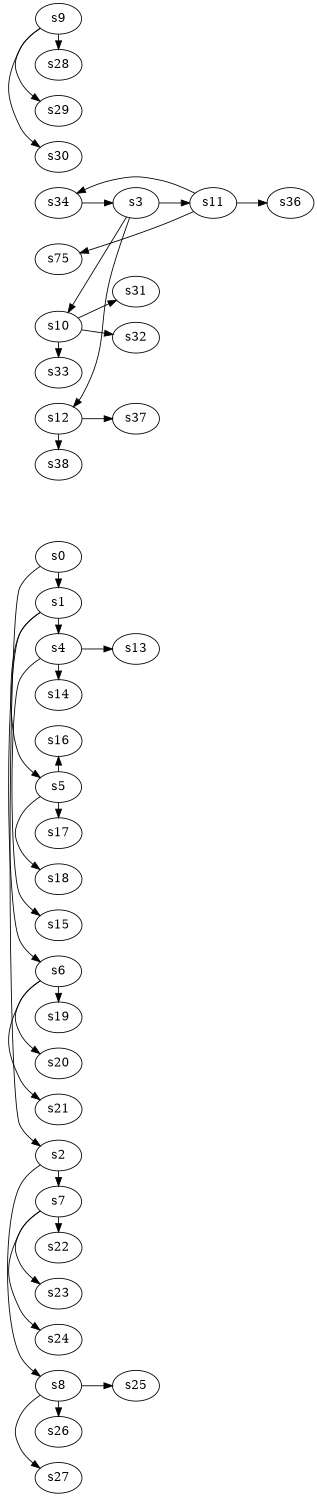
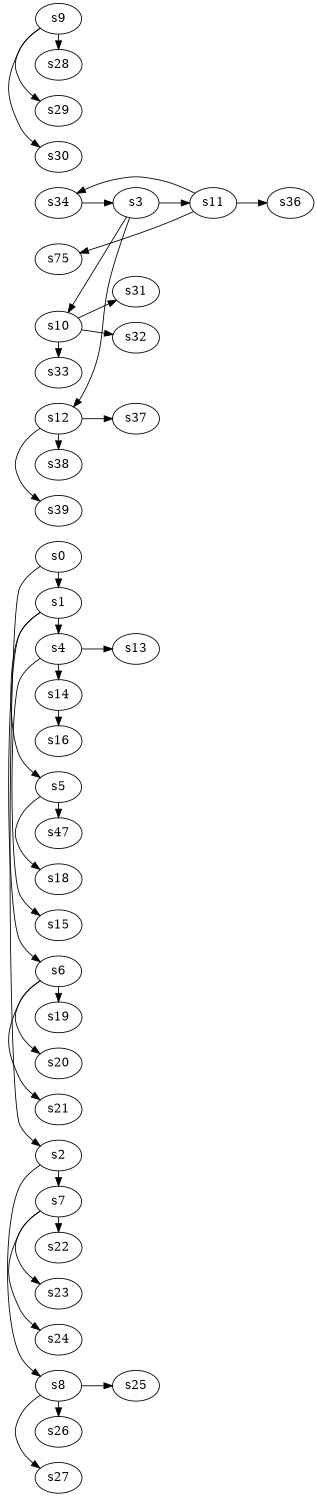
node "s39": added
edge "s5" -> "s16": now "s14" -> "s16"
node "s17": label "s17" -> "s47"
